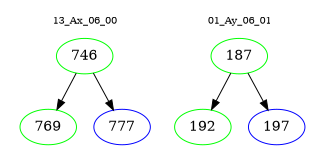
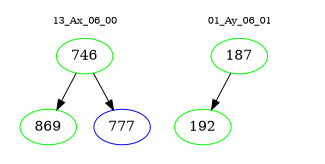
node "769": label "769" -> "869"
node "197": removed
